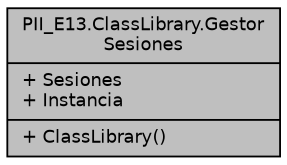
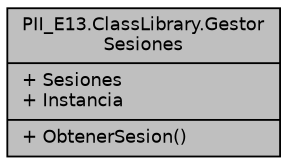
node "PII_E13.ClassLibrary.Gestor": text "+ ClassLibrary()" -> "+ ObtenerSesion()"
